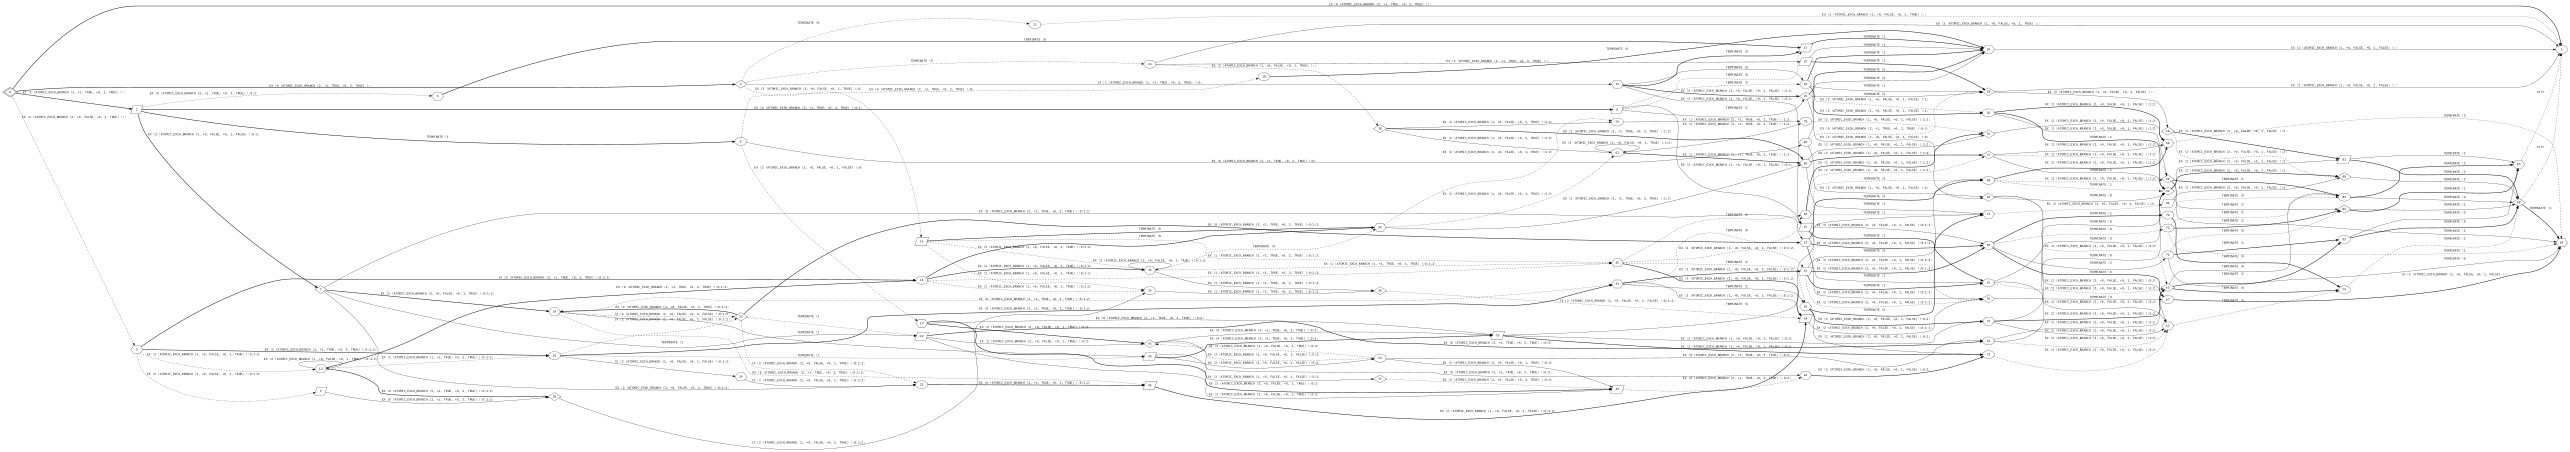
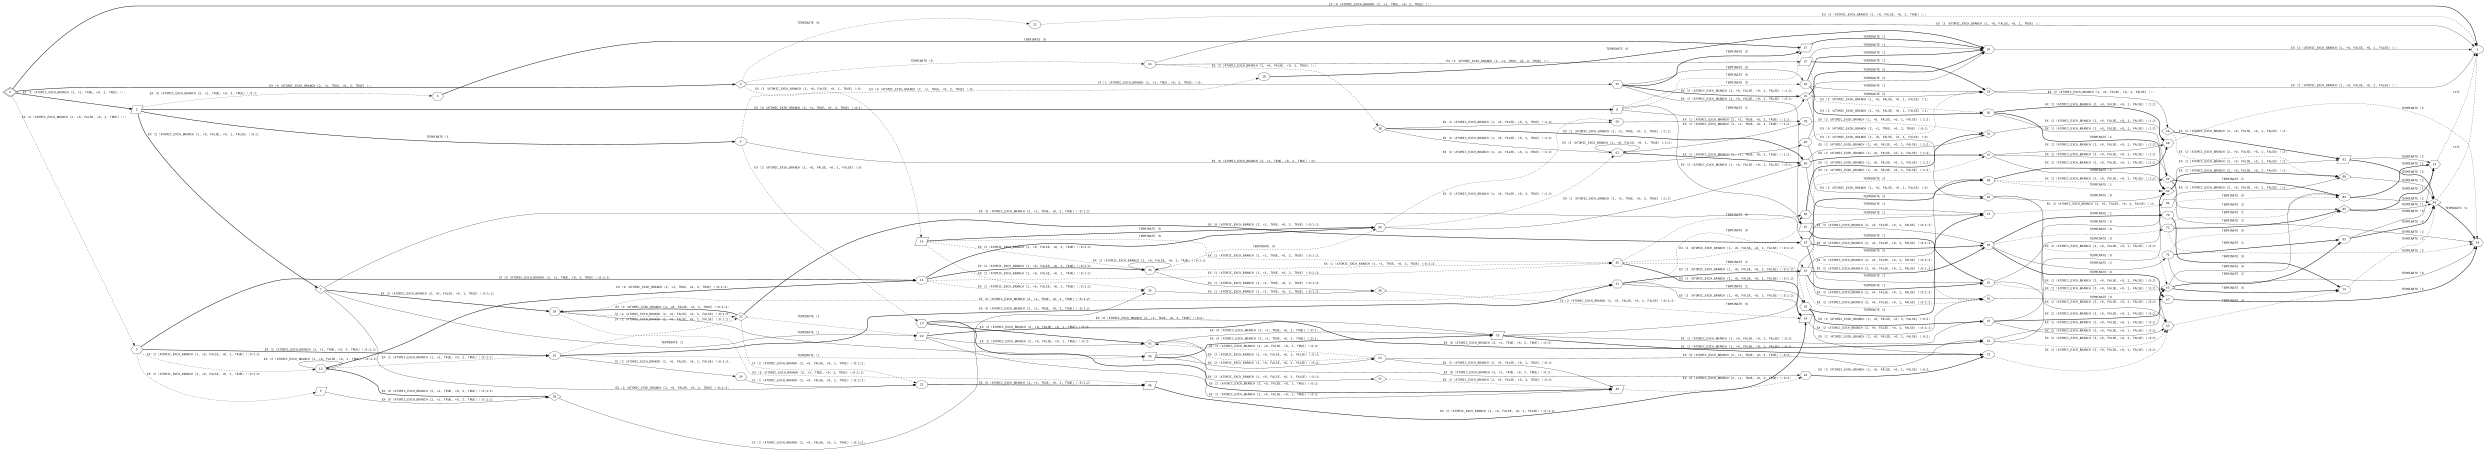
edge "77" -> "69": style dashed -> solid
edge "67" -> "84": label "EX !2 !ATOMIC_EXCH_BRANCH (1, +0, FALSE, +0, 1, FALSE) !::" -> "TERMINATE !2"
